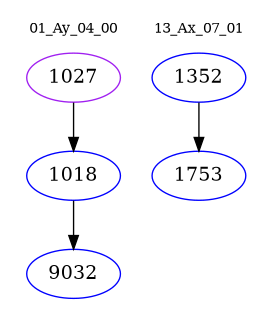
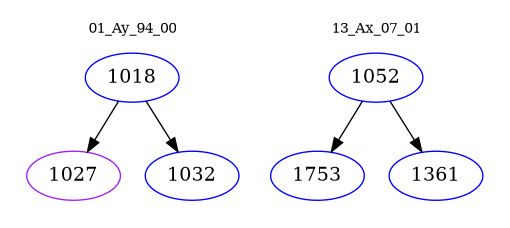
cluster "01_Ay_04_00": label "01_Ay_04_00" -> "01_Ay_94_00"
node "1352": label "1352" -> "1052"
edge "1027" -> "1018": reversed
node "1361": added
node "9032": label "9032" -> "1032"
